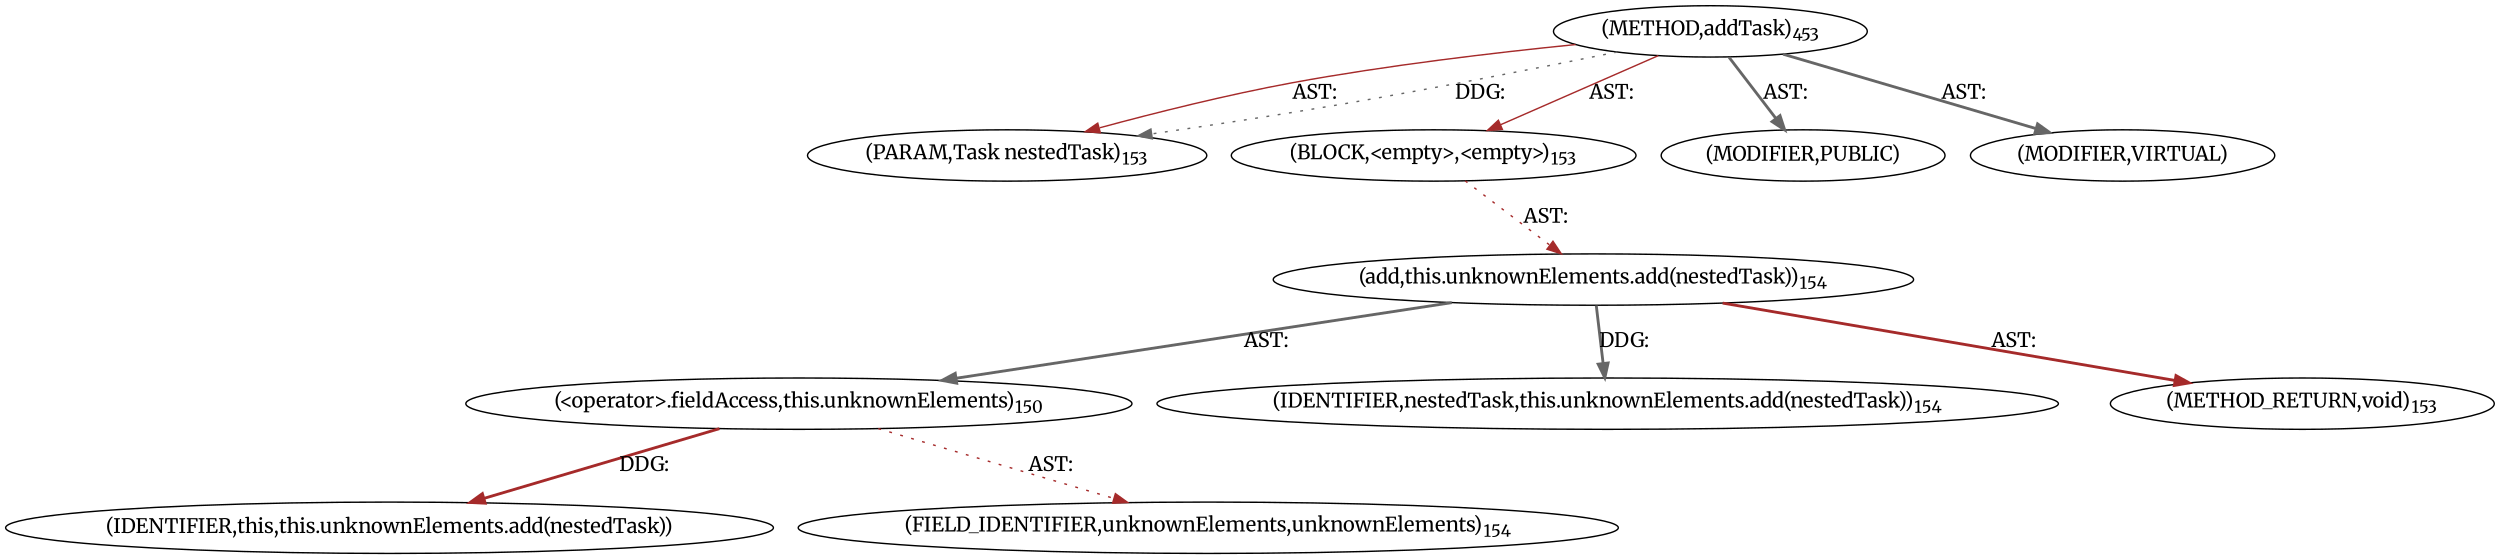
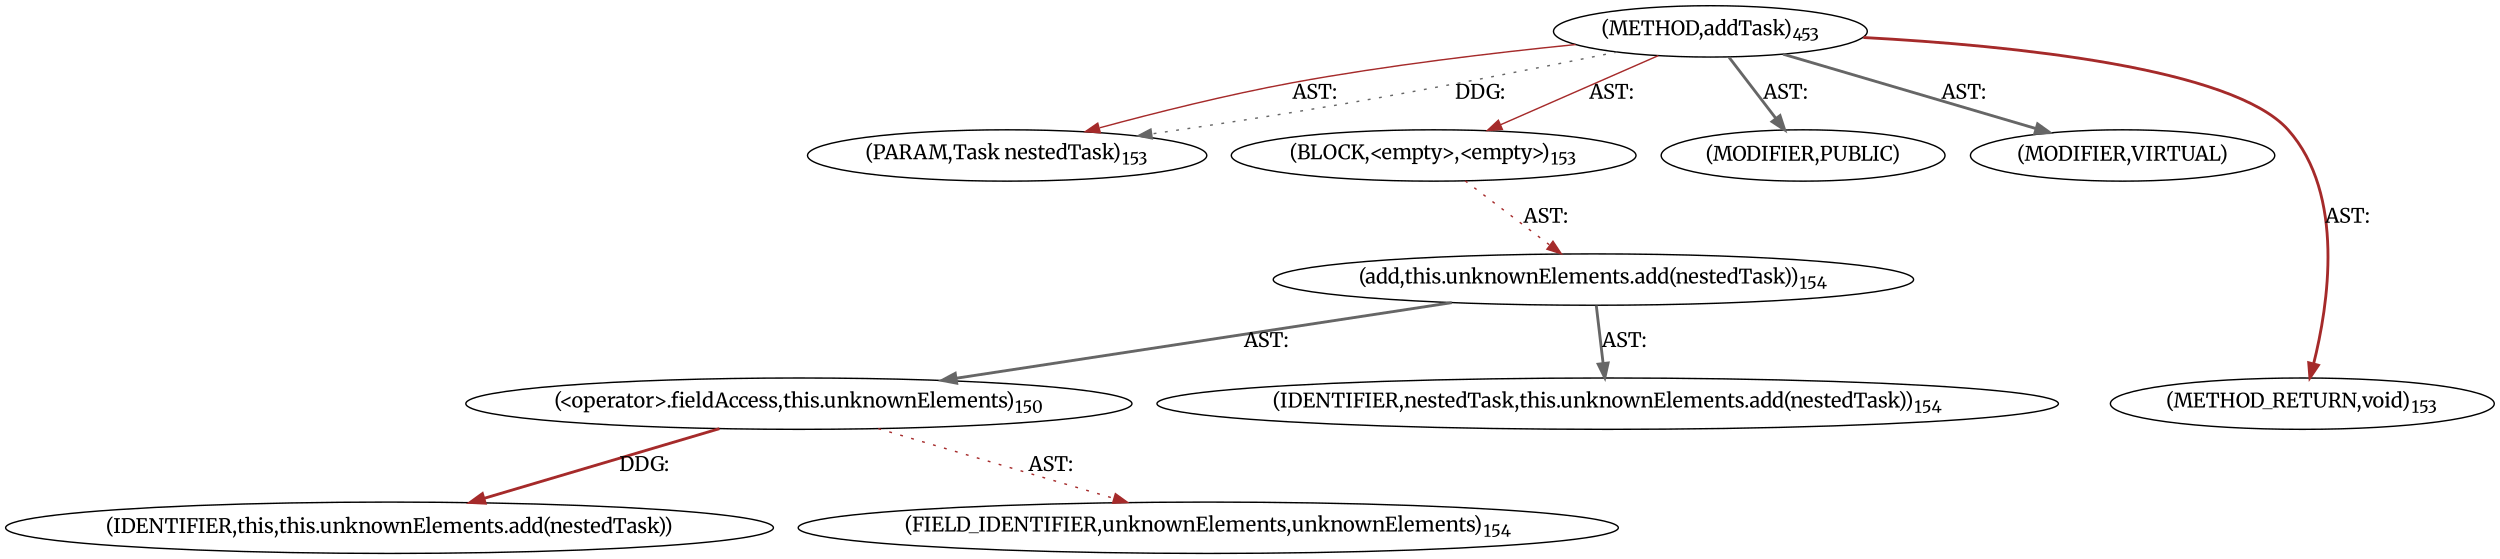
edge "(add,this.unknownElements.add(nestedTask))" -> "(IDENTIFIER,nestedTask,this.unknownElements.add(nestedTask))": label "DDG: " -> "AST: "
edge "(add,this.unknownElements.add(nestedTask))" -> "(METHOD_RETURN,void)": now "(METHOD,addTask)" -> "(METHOD_RETURN,void)"
